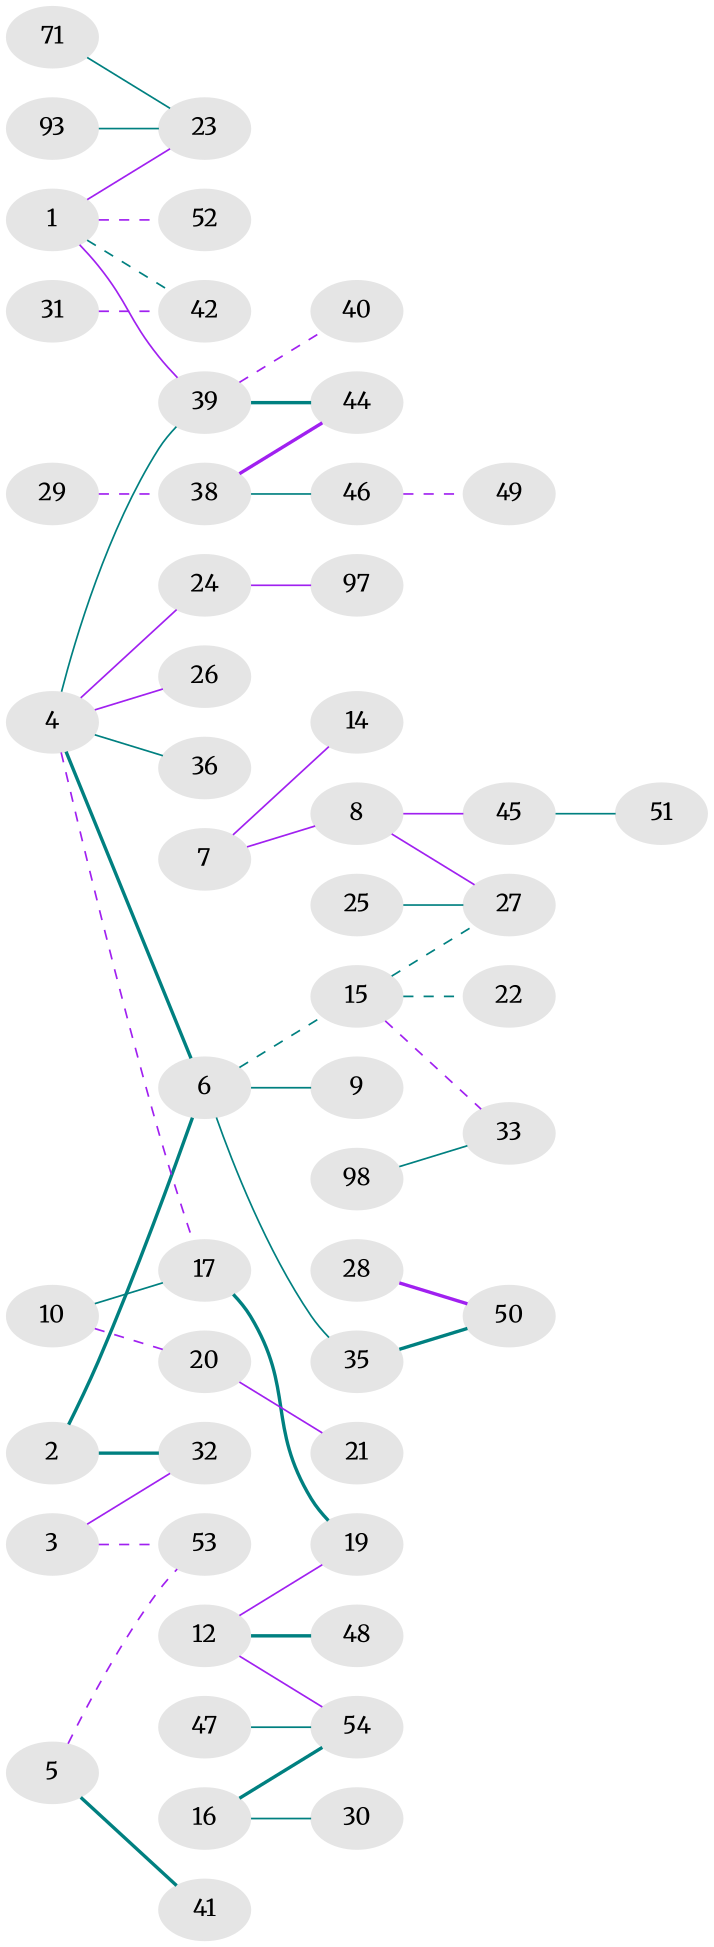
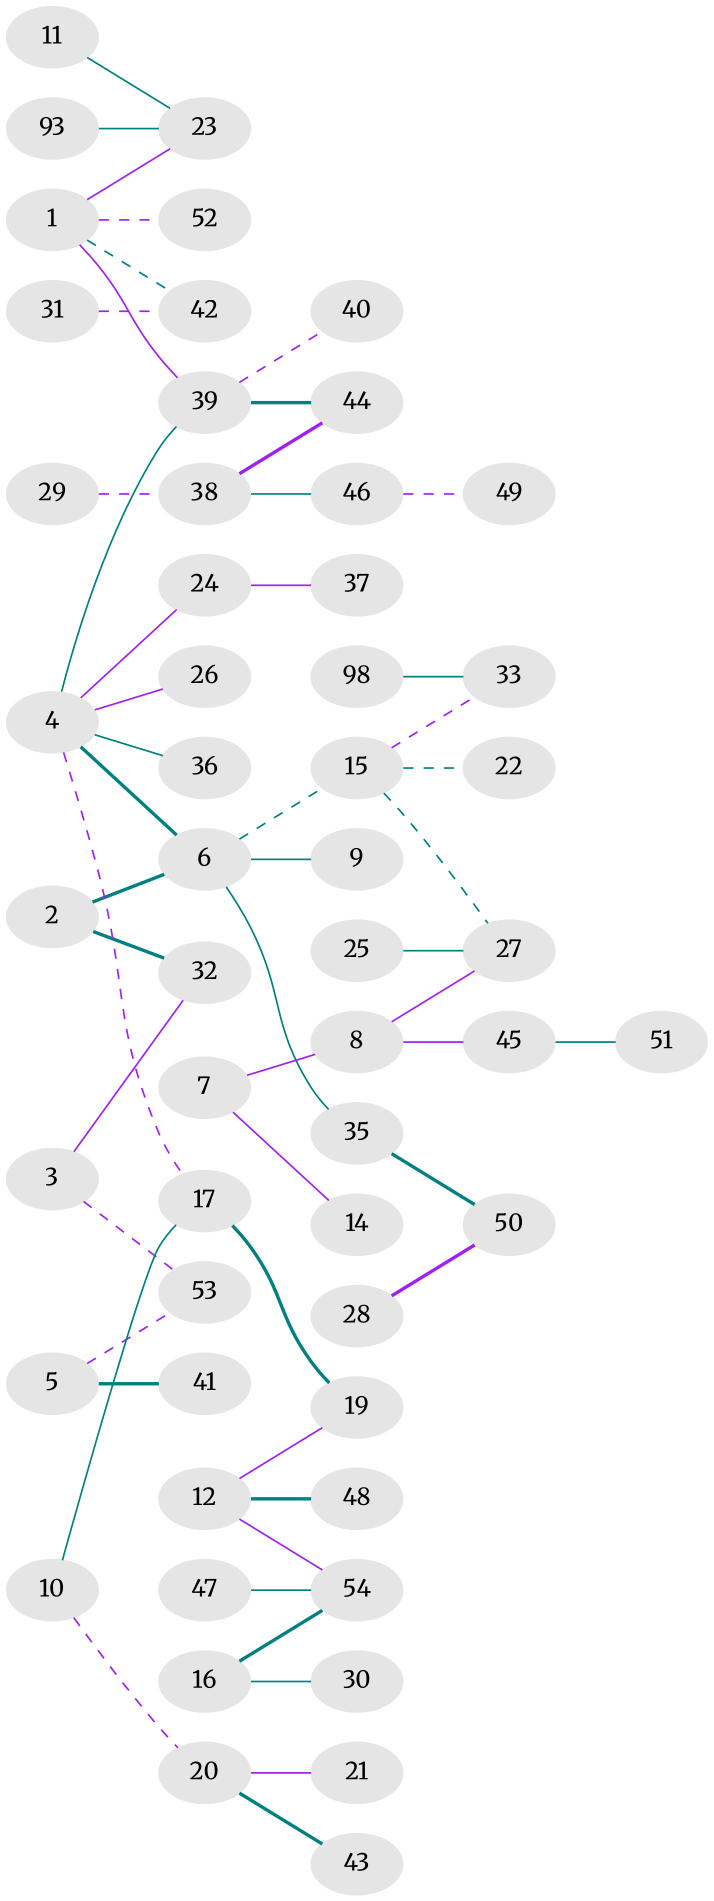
node "71": label "71" -> "11"
node "97": label "97" -> "37"
node "43": added
